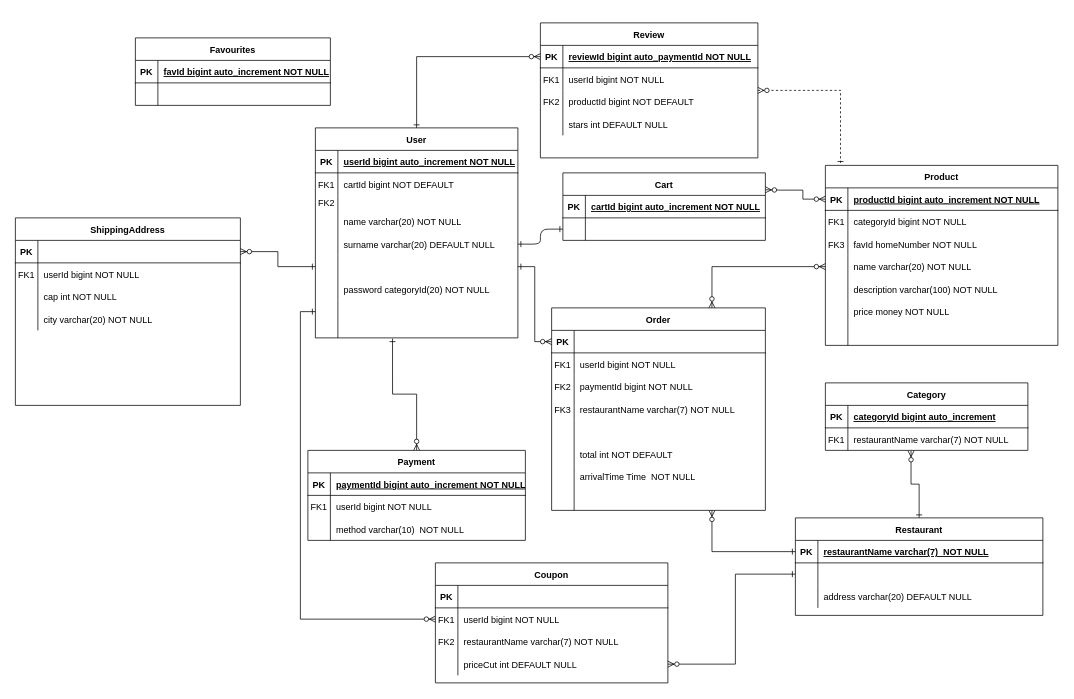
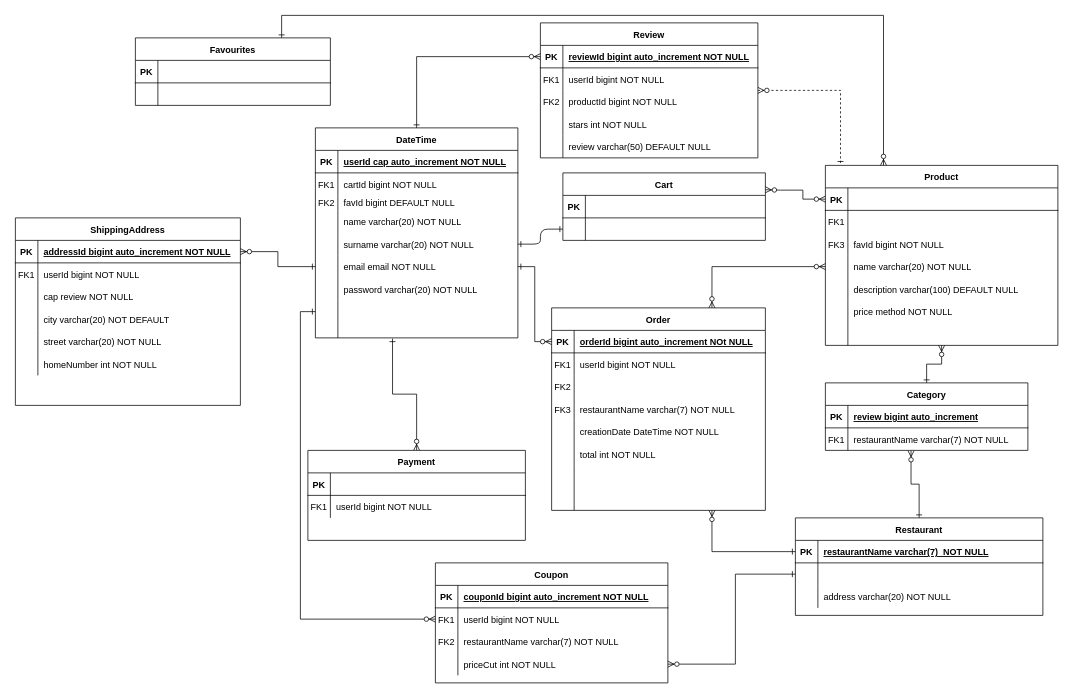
edge "Favourites" -- "Product": added
node "reviewId bigint auto_paymentId NOT NULL": label "reviewId bigint auto_paymentId NOT NULL" -> "reviewId bigint auto_increment NOT NULL"
node "favId bigint auto_increment NOT NULL": removed
node "productId bigint NOT DEFAULT": label "productId bigint NOT DEFAULT" -> "productId bigint NOT NULL"
node "stars int DEFAULT NULL": label "stars int DEFAULT NULL" -> "stars int NOT NULL"
node "User": label "User" -> "DateTime"
node "review varchar(50) DEFAULT NULL": added
node "userId bigint auto_increment NOT NULL": label "userId bigint auto_increment NOT NULL" -> "userId cap auto_increment NOT NULL"
node "cartId bigint NOT DEFAULT": label "cartId bigint NOT DEFAULT" -> "cartId bigint NOT NULL"
node "productId bigint auto_increment NOT NULL": removed
node "favId bigint DEFAULT NULL": added
node "cartId bigint auto_increment NOT NULL": removed
node "categoryId bigint NOT NULL": removed
node "surname varchar(20) DEFAULT NULL": label "surname varchar(20) DEFAULT NULL" -> "surname varchar(20) NOT NULL"
node "favId homeNumber NOT NULL": label "favId homeNumber NOT NULL" -> "favId bigint NOT NULL"
node "addressId bigint auto_increment NOT NULL": added
node "email email NOT NULL": added
node "password categoryId(20) NOT NULL": label "password categoryId(20) NOT NULL" -> "password varchar(20) NOT NULL"
node "description varchar(100) NOT NULL": label "description varchar(100) NOT NULL" -> "description varchar(100) DEFAULT NULL"
node "cap int NOT NULL": label "cap int NOT NULL" -> "cap review NOT NULL"
node "price money NOT NULL": label "price money NOT NULL" -> "price method NOT NULL"
node "city varchar(20) NOT NULL": label "city varchar(20) NOT NULL" -> "city varchar(20) NOT DEFAULT"
node "street varchar(20) NOT NULL": added
node "orderId bigint auto_increment NOt NULL": added
node "homeNumber int NOT NULL": added
edge "Product" -- "Category": added
node "paymentId bigint NOT NULL": removed
node "categoryId bigint auto_increment": label "categoryId bigint auto_increment" -> "review bigint auto_increment"
node "creationDate DateTime NOT NULL": added
node "total int NOT DEFAULT": label "total int NOT DEFAULT" -> "total int NOT NULL"
node "arrivalTime Time NOT NULL": removed
node "paymentId bigint auto_increment NOT NULL": removed
node "method varchar(10) NOT NULL": removed
node "couponId bigint auto_increment NOT NULL": added
node "address varchar(20) DEFAULT NULL": label "address varchar(20) DEFAULT NULL" -> "address varchar(20) NOT NULL"
node "priceCut int DEFAULT NULL": label "priceCut int DEFAULT NULL" -> "priceCut int NOT NULL"
